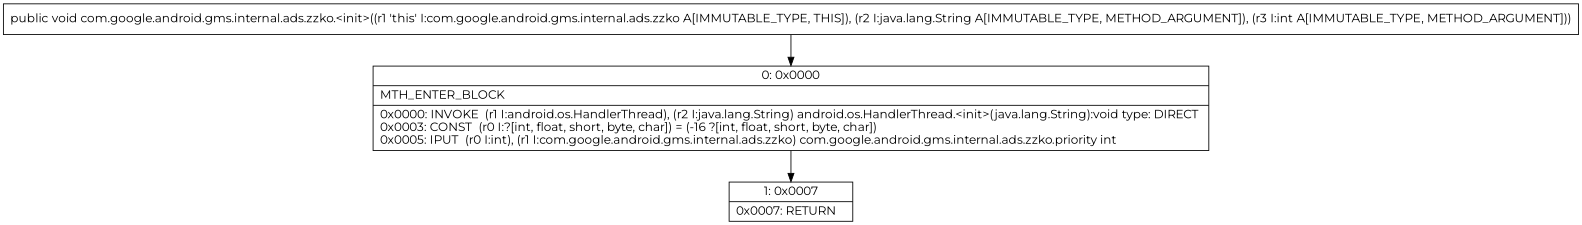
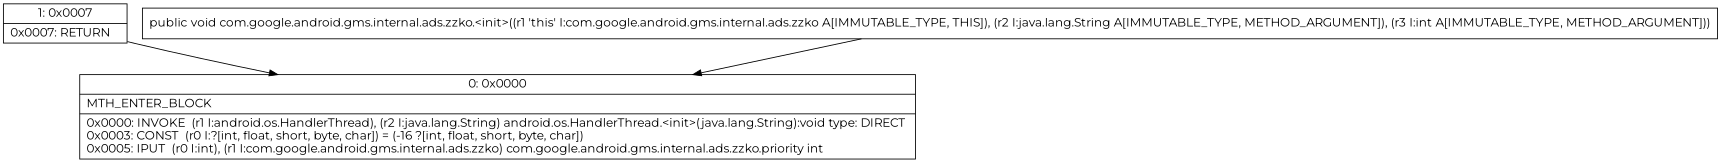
edge "0: 0x0000" -> "1: 0x0007": reversed
